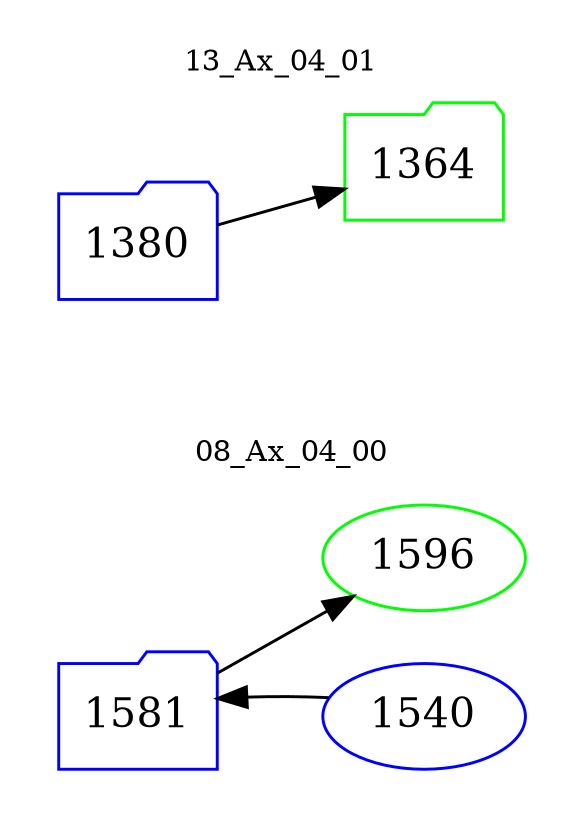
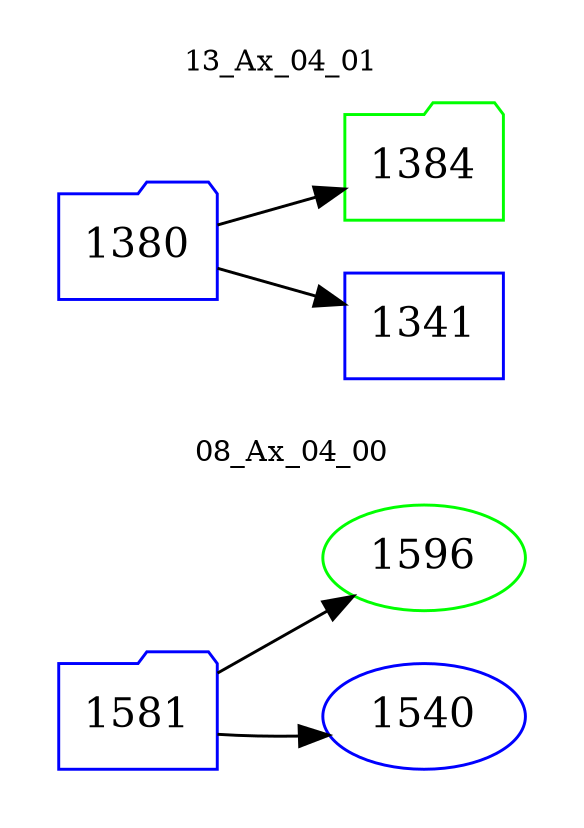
node "1364": label "1364" -> "1384"
node "1341": added
edge "1540" -> "1581": reversed
